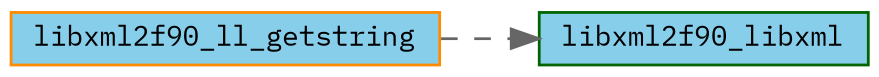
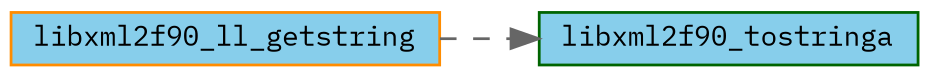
node "libxml2f90_libxml": label "libxml2f90_libxml" -> "libxml2f90_tostringa"
